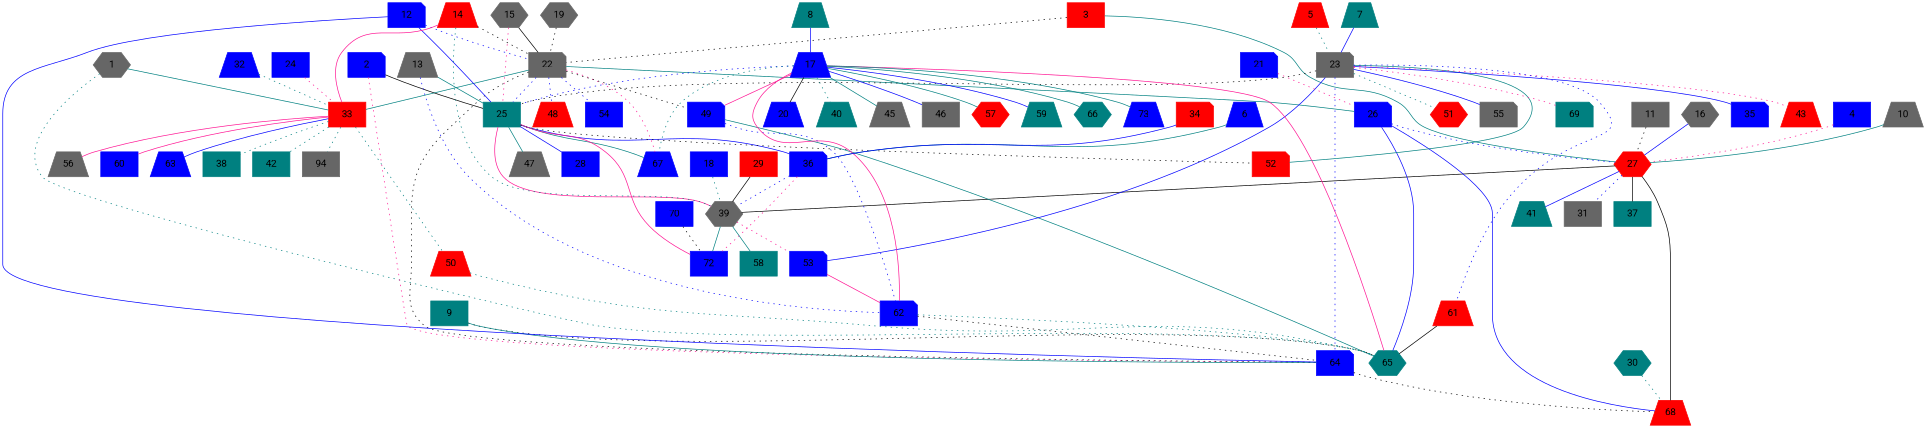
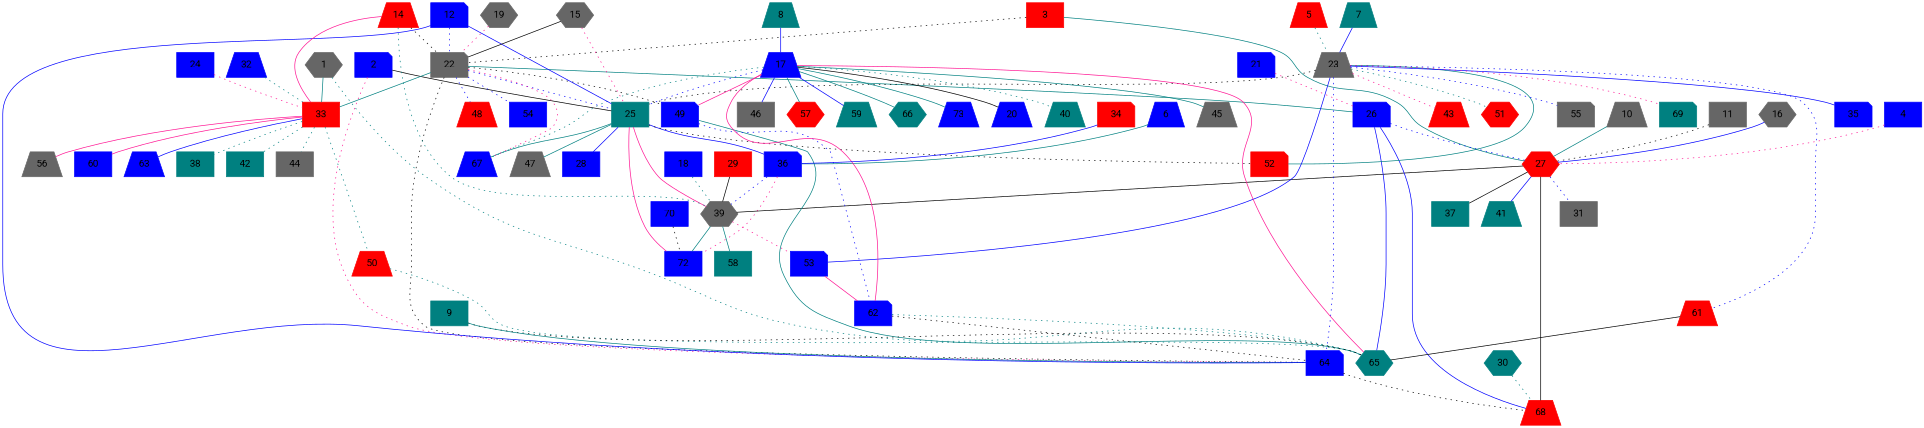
edge "19" -- "22": color black -> deeppink
node "13": removed
node "23": shape note -> trapezium
edge "23" -- "55": style solid -> dotted
node "94": label "94" -> "44"
